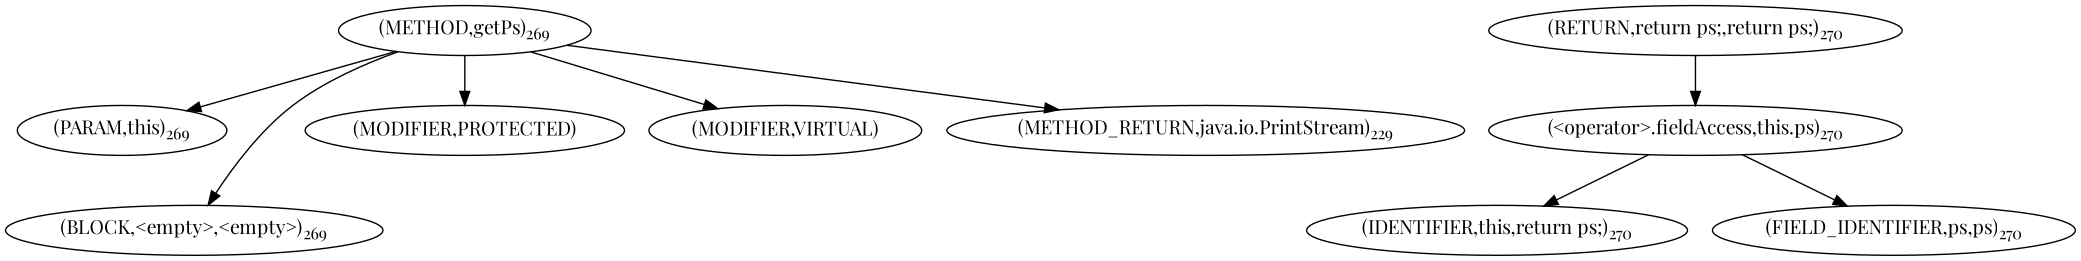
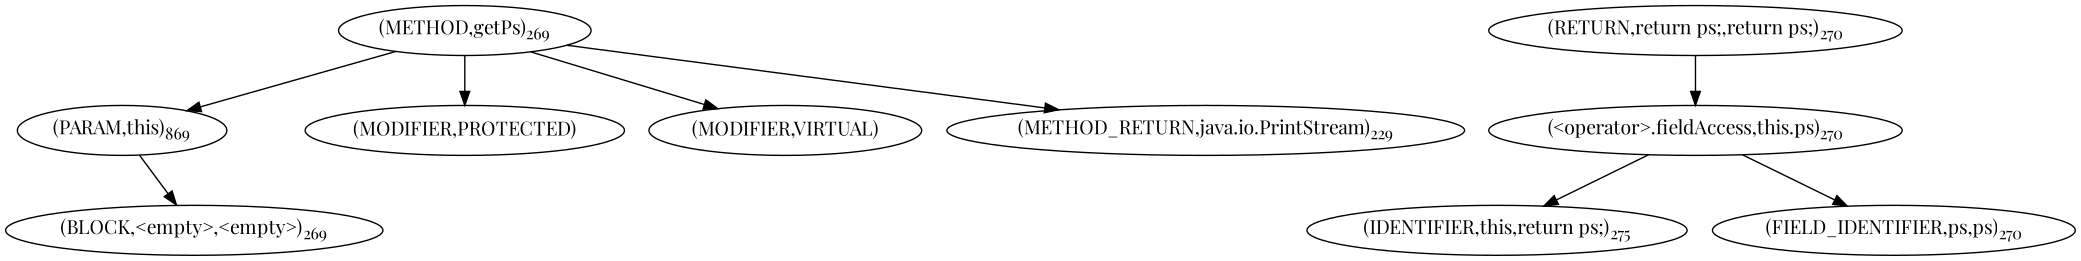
edge "(METHOD,getPs)" -> "(BLOCK,<empty>,<empty>)": now "(PARAM,this)" -> "(BLOCK,<empty>,<empty>)"
node "(PARAM,this)": text "269" -> "869"
node "(IDENTIFIER,this,return ps;)": text "270" -> "275"
